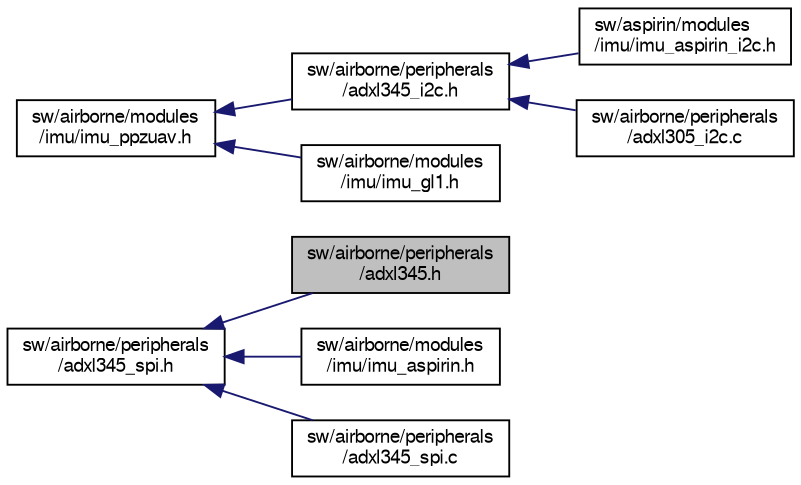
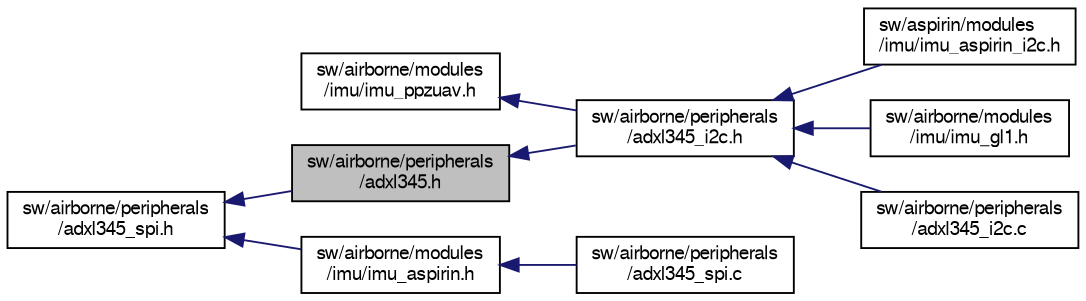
node "sw/airborne/peripherals /adxl305_i2c.c": label "sw/airborne/peripherals /adxl305_i2c.c" -> "sw/airborne/peripherals /adxl345_i2c.c"
edge "sw/airborne/peripherals /adxl345_i2c.h" -> "sw/airborne/peripherals /adxl345.h": added
edge "sw/airborne/modules /imu/imu_gl1.h" -> "sw/airborne/modules /imu/imu_ppzuav.h": now "sw/airborne/modules /imu/imu_gl1.h" -> "sw/airborne/peripherals /adxl345_i2c.h"
edge "sw/airborne/peripherals /adxl345_spi.c" -> "sw/airborne/peripherals /adxl345_spi.h": now "sw/airborne/peripherals /adxl345_spi.c" -> "sw/airborne/modules /imu/imu_aspirin.h"
